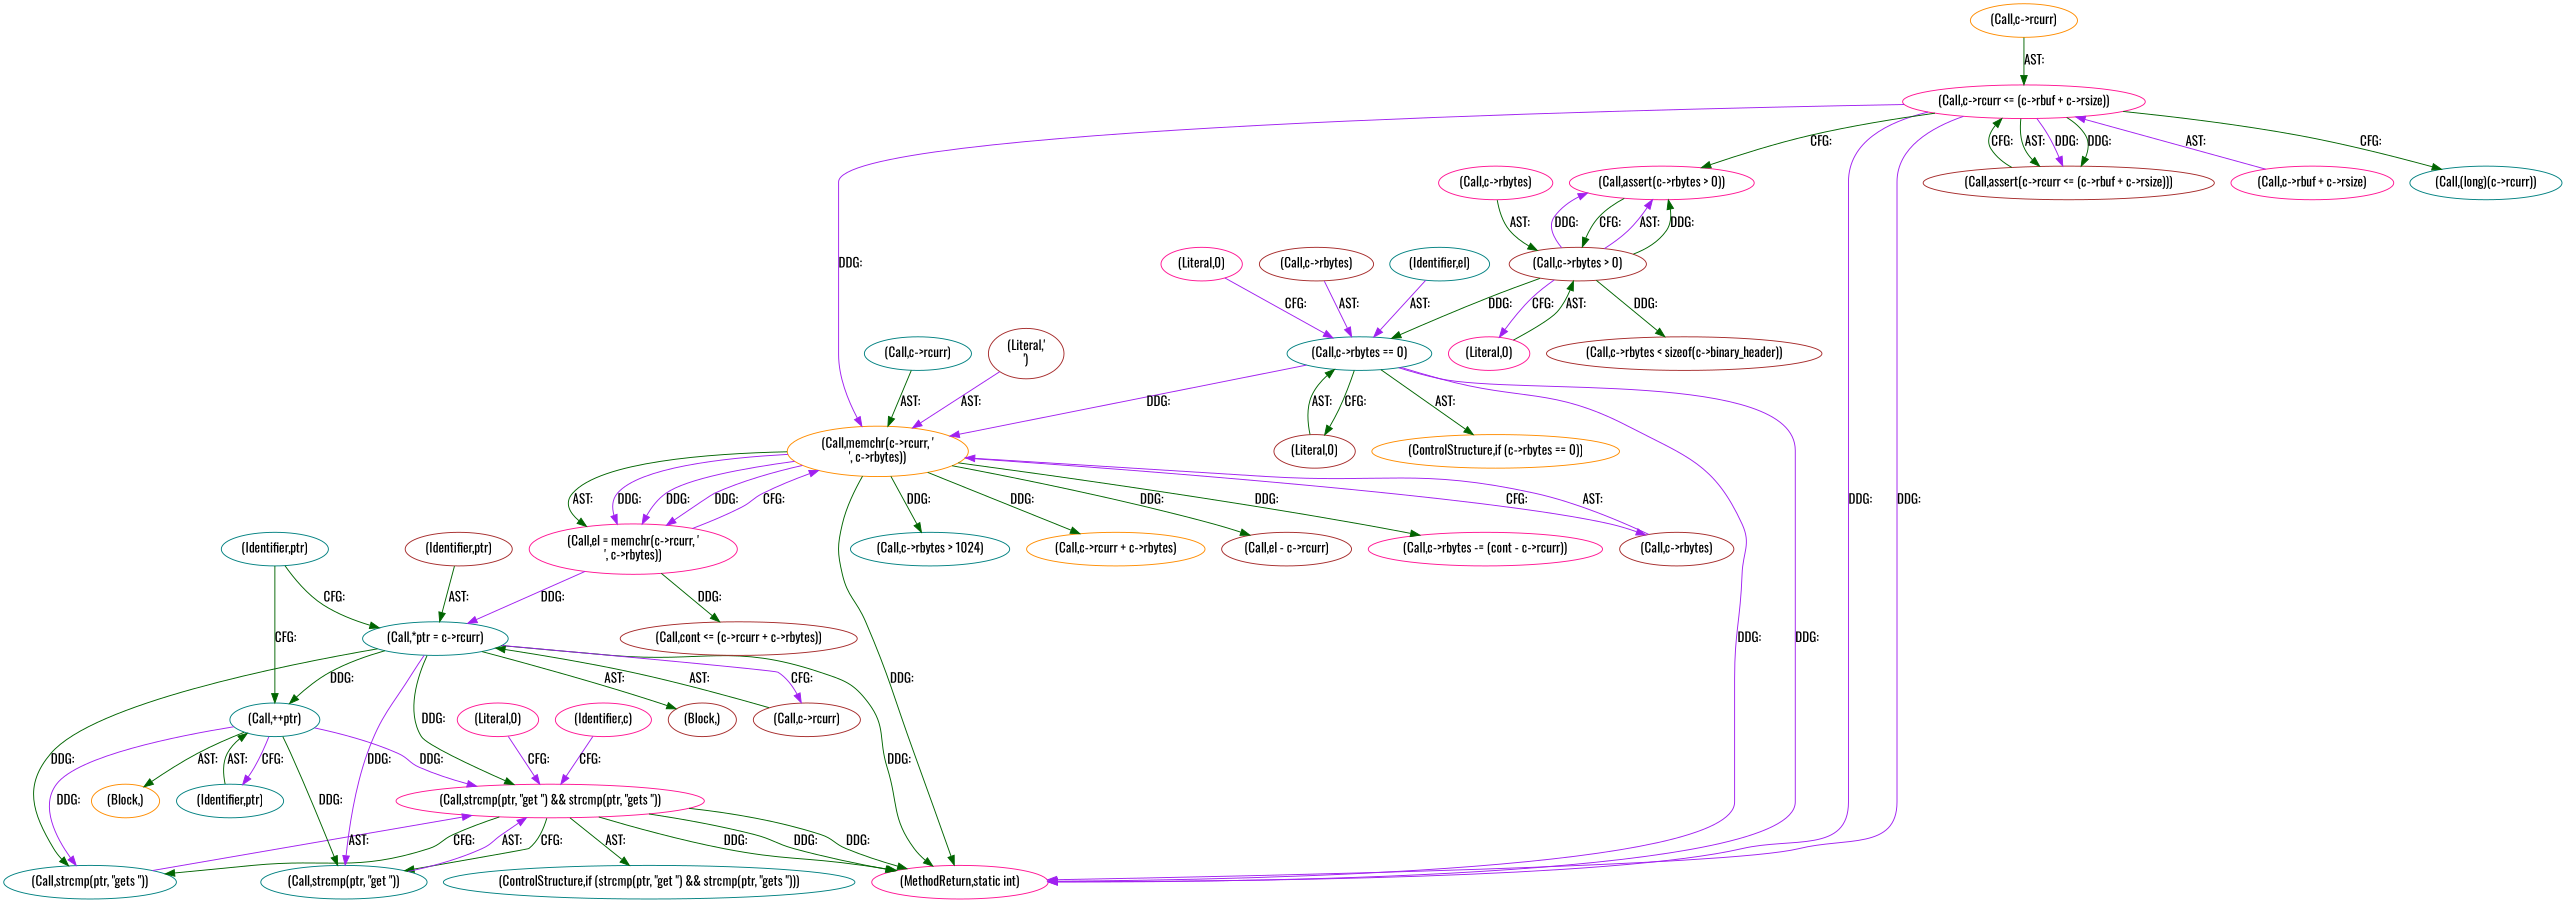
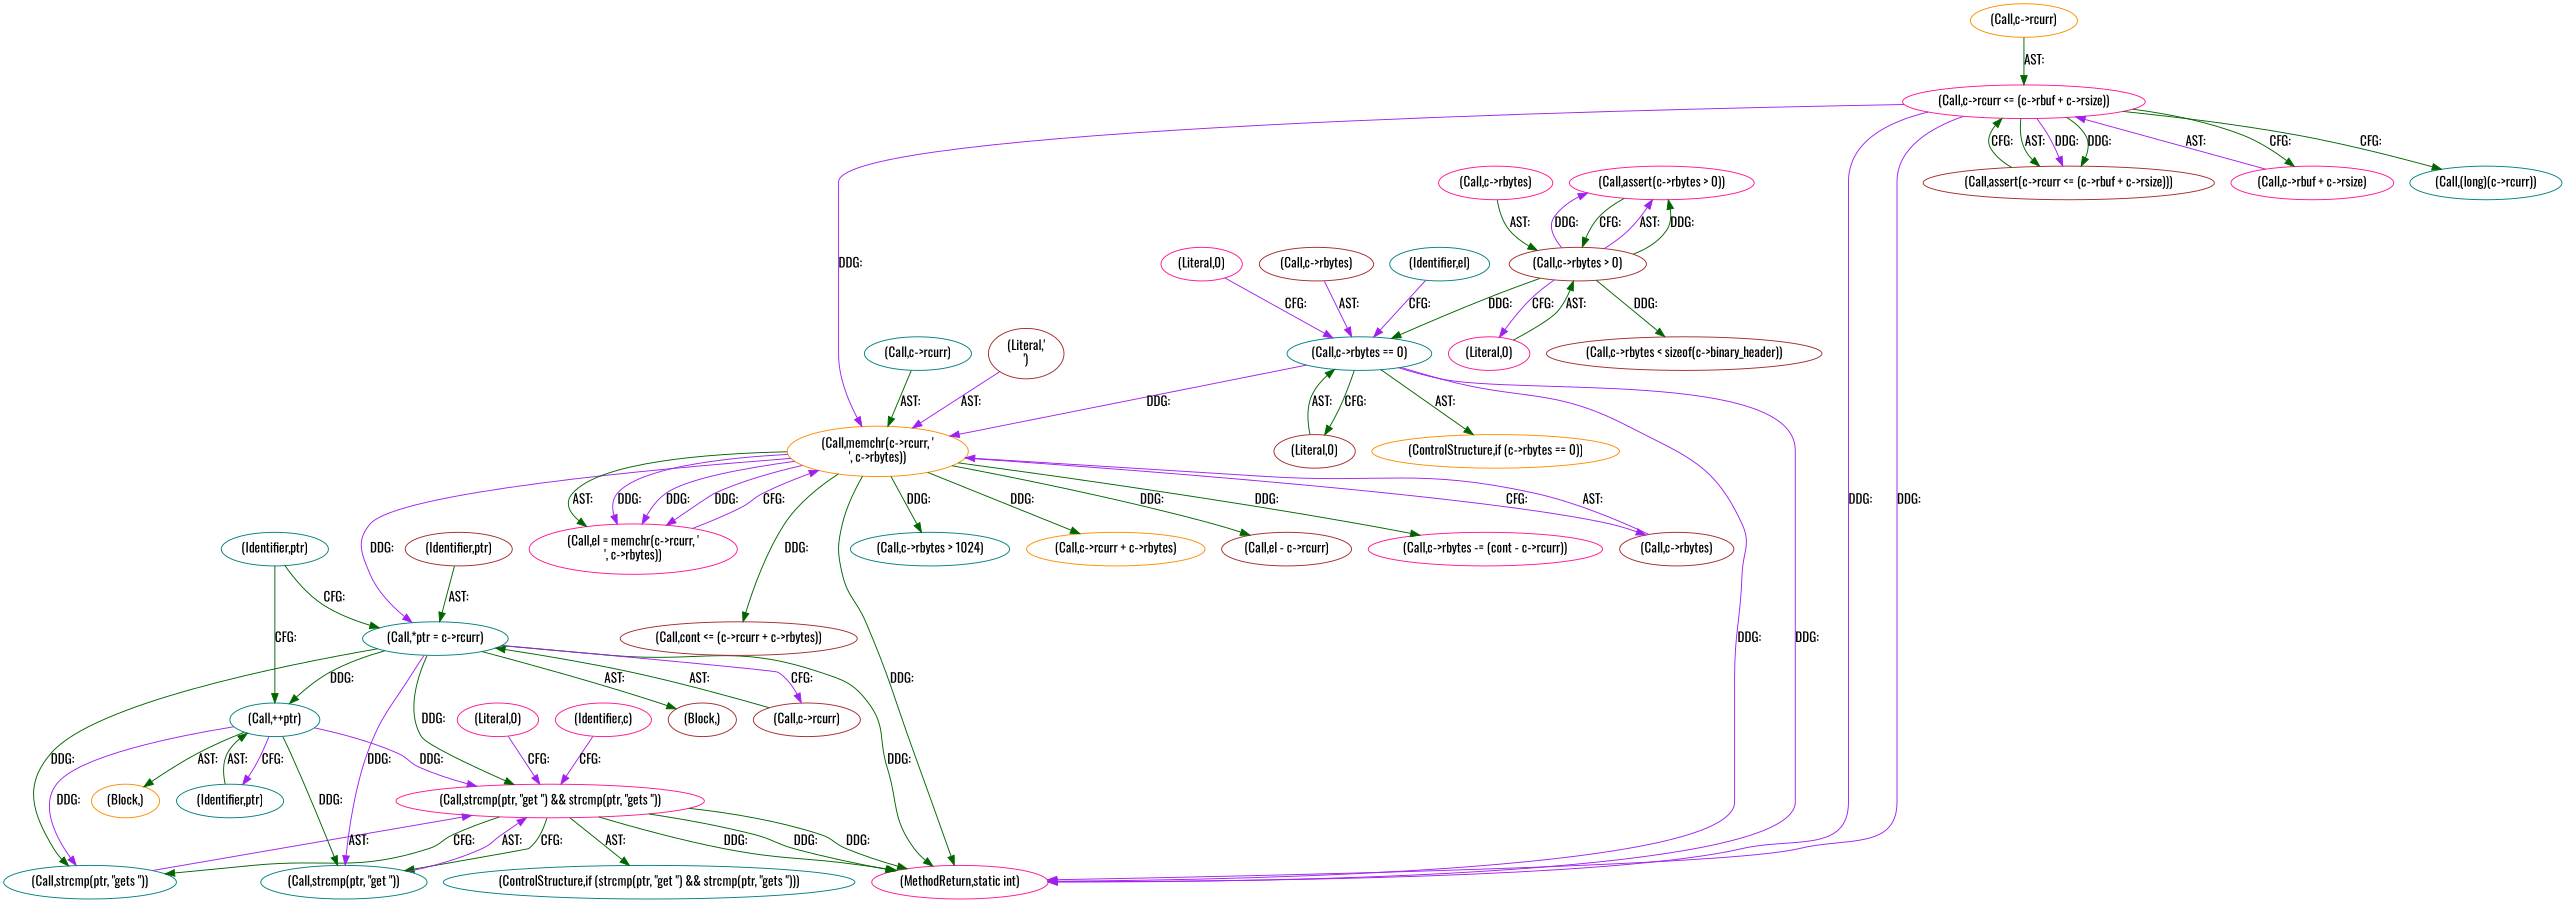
edge "(Call,c->rcurr <= (c->rbuf + c->rsize))" -> "(Call,assert(c->rbytes > 0))": now "(Call,c->rcurr <= (c->rbuf + c->rsize))" -> "(Call,c->rbuf + c->rsize)"
edge "(Identifier,el)" -> "(Call,c->rbytes == 0)": label "AST: " -> "CFG: "
edge "(Call,el = memchr(c->rcurr, ' ', c->rbytes))" -> "(Call,*ptr = c->rcurr)": now "(Call,memchr(c->rcurr, ' ', c->rbytes))" -> "(Call,*ptr = c->rcurr)"
edge "(Call,el = memchr(c->rcurr, ' ', c->rbytes))" -> "(Call,cont <= (c->rcurr + c->rbytes))": now "(Call,memchr(c->rcurr, ' ', c->rbytes))" -> "(Call,cont <= (c->rcurr + c->rbytes))"
